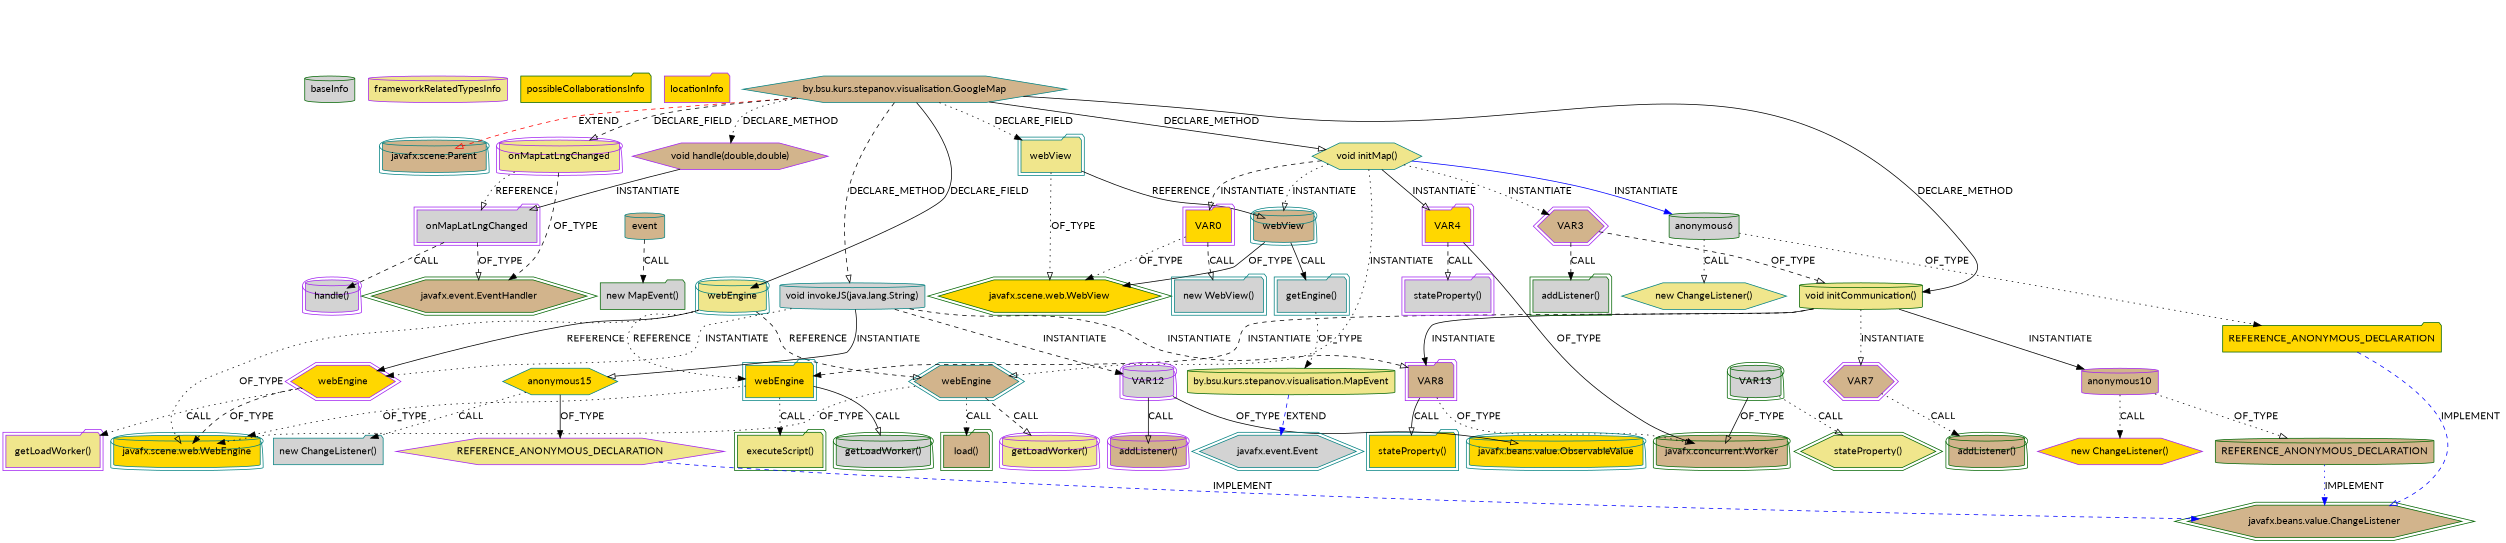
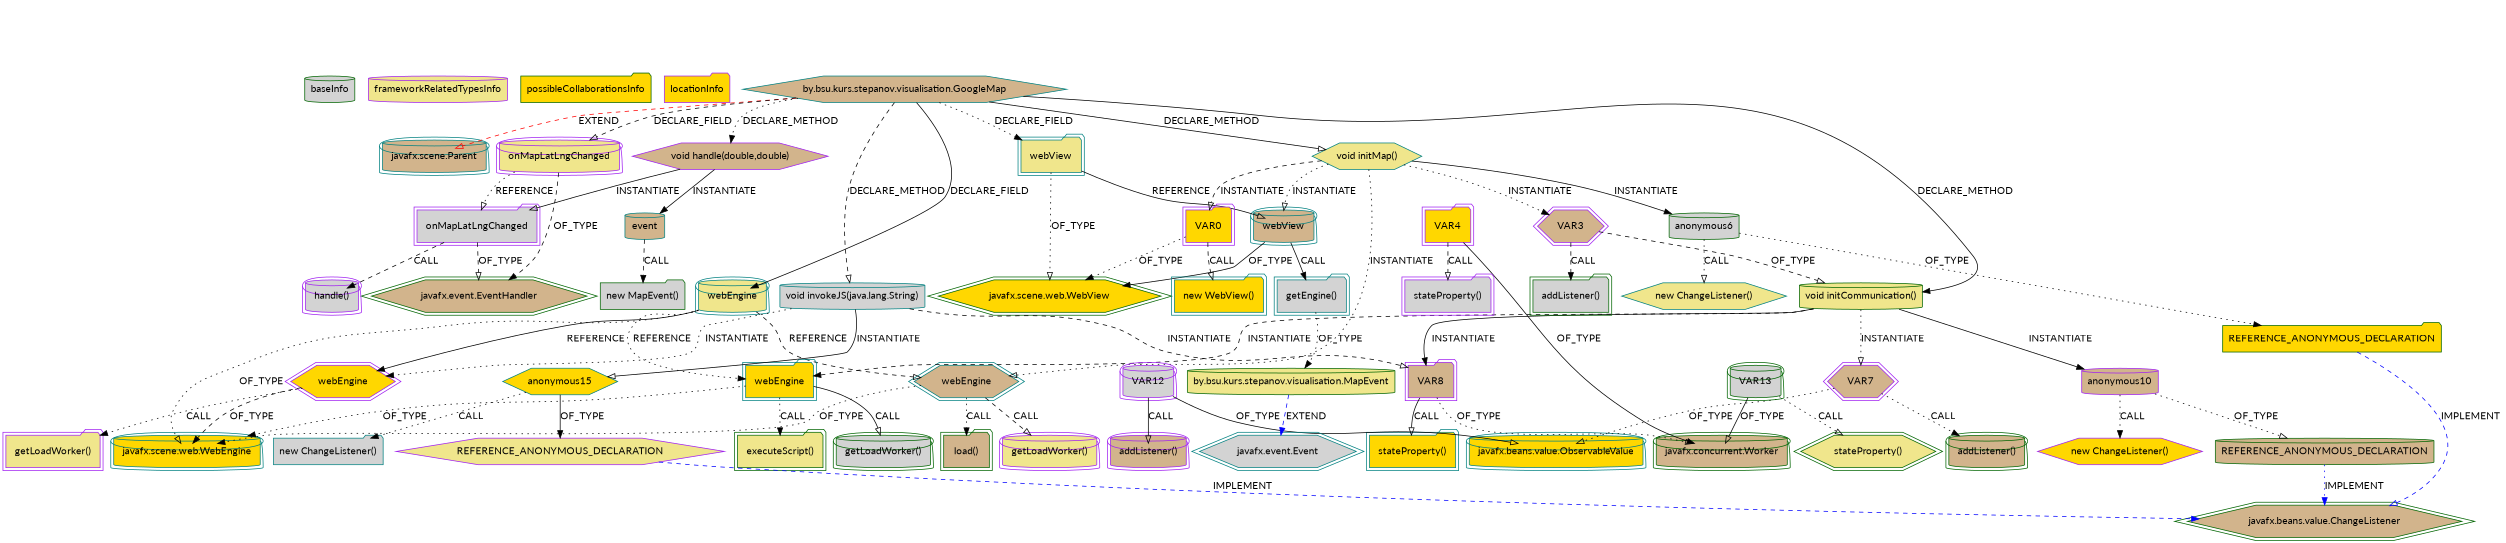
edge "void initMap()" -> "anonymous6": color blue -> black
edge "void initMap()" -> "VAR4": removed, label "INSTANTIATE"
edge "void handle(double,double)" -> "event": added, label "INSTANTIATE"
node "new WebView()": fillcolor lightgrey -> gold
edge "void invokeJS(java.lang.String)" -> "VAR12": removed, label "INSTANTIATE"
edge "VAR7" -> "javafx.beans.value.ObservableValue": added, label "OF_TYPE"
